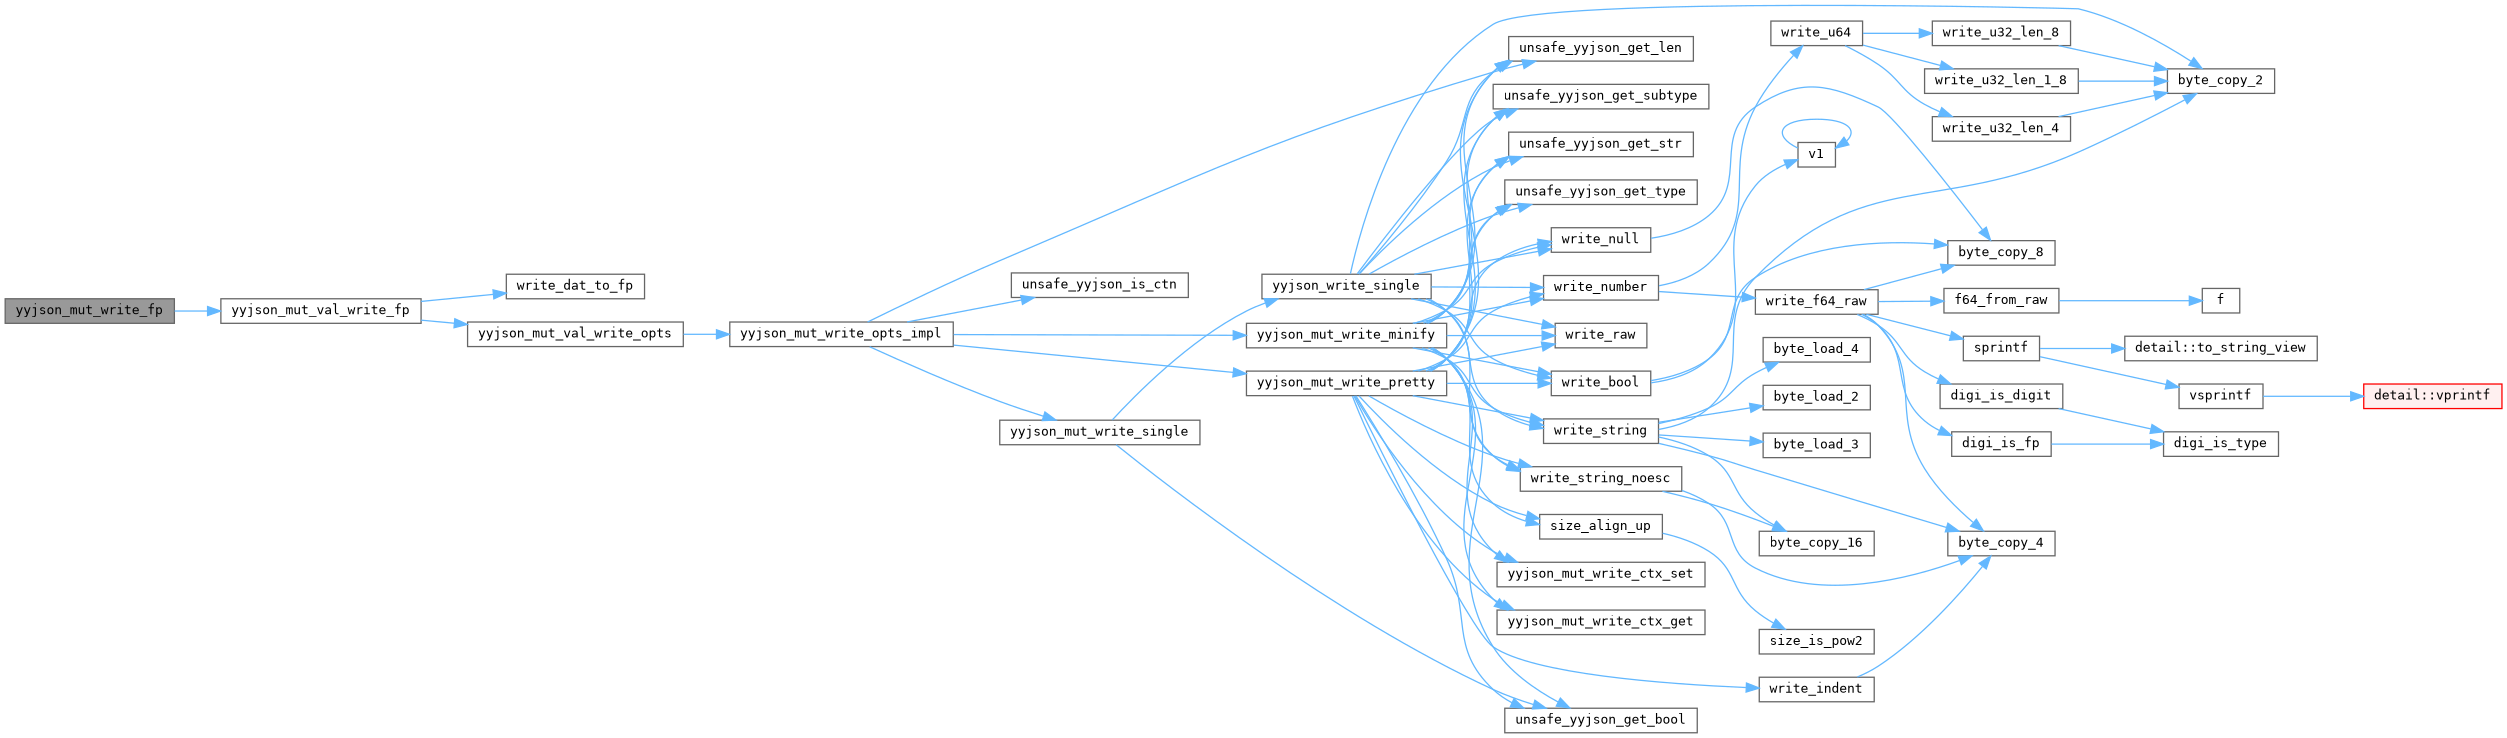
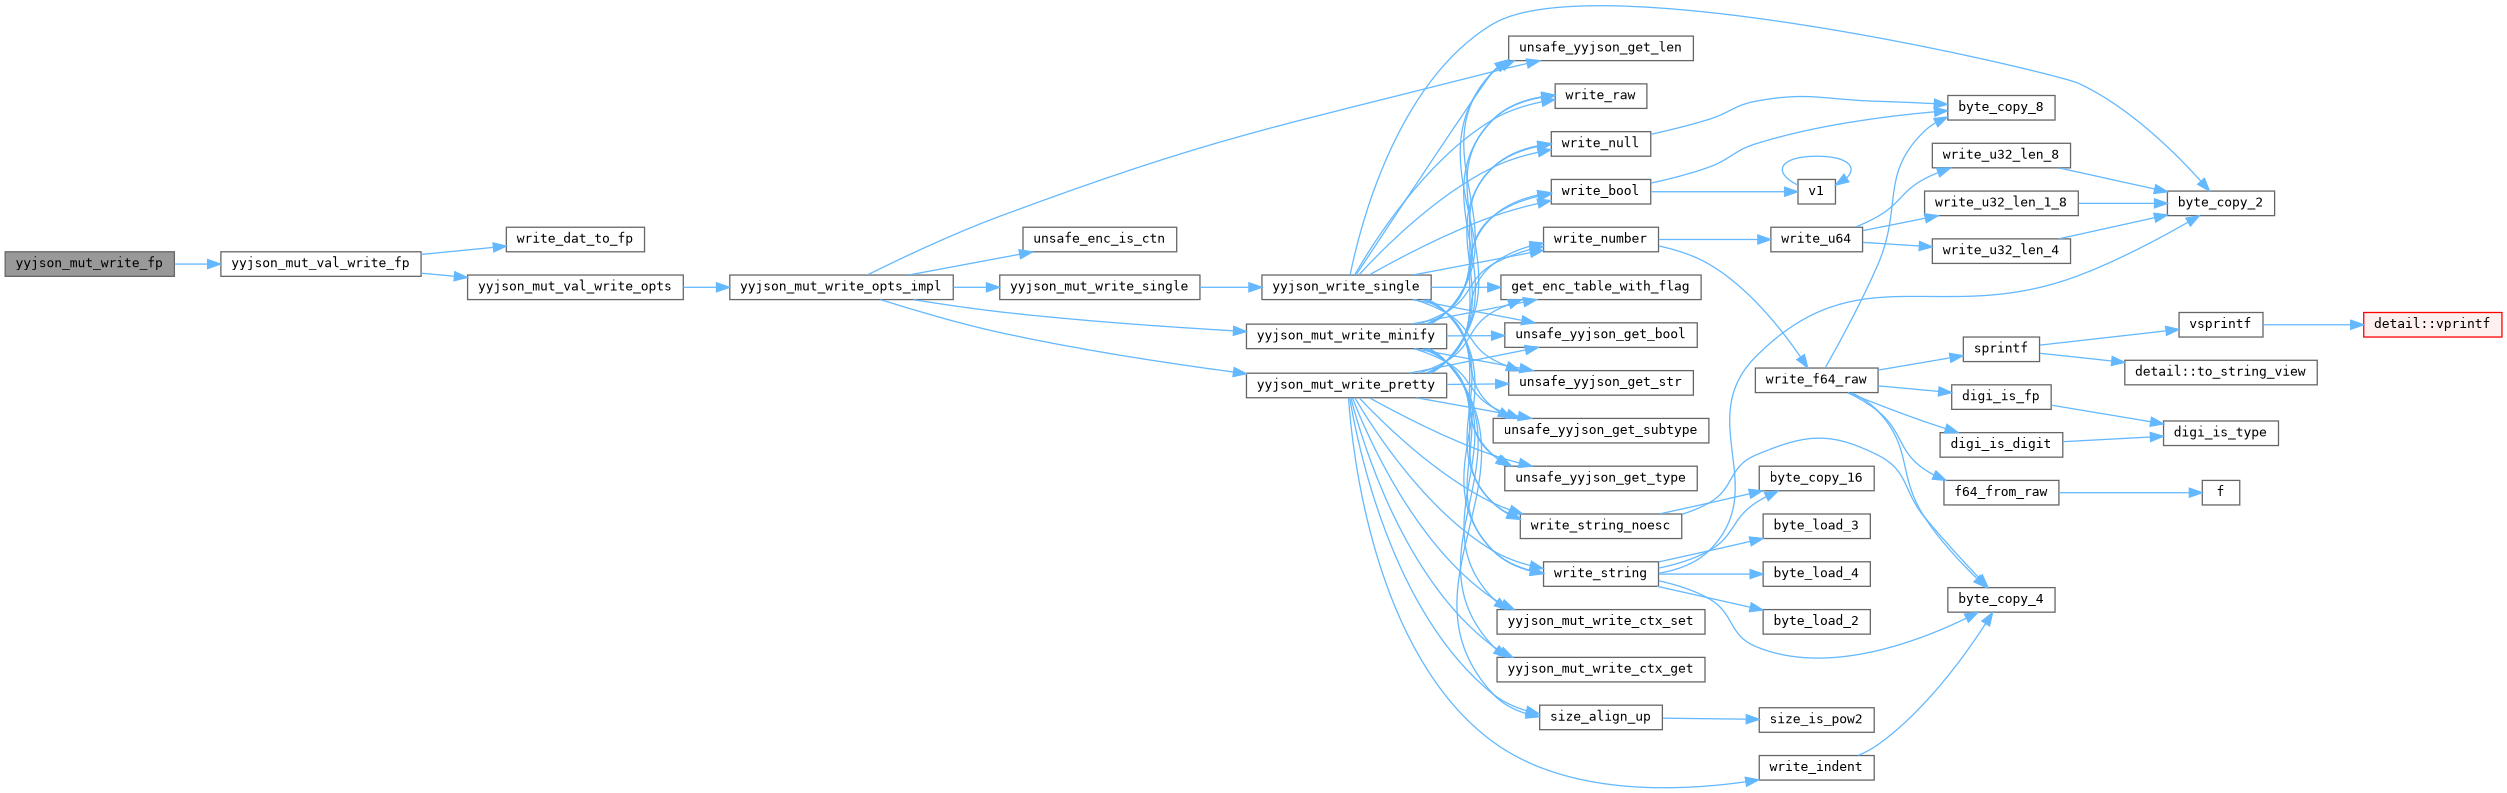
node "unsafe_yyjson_is_ctn": label "unsafe_yyjson_is_ctn" -> "unsafe_enc_is_ctn"
node "get_enc_table_with_flag": added
edge "yyjson_mut_write_single" -> "unsafe_yyjson_get_bool": now "yyjson_write_single" -> "unsafe_yyjson_get_bool"
